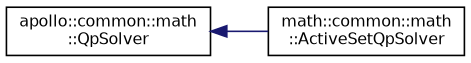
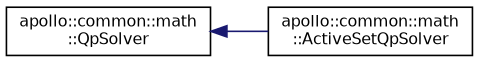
node "math::common::math ::ActiveSetQpSolver": label "math::common::math ::ActiveSetQpSolver" -> "apollo::common::math ::ActiveSetQpSolver"
